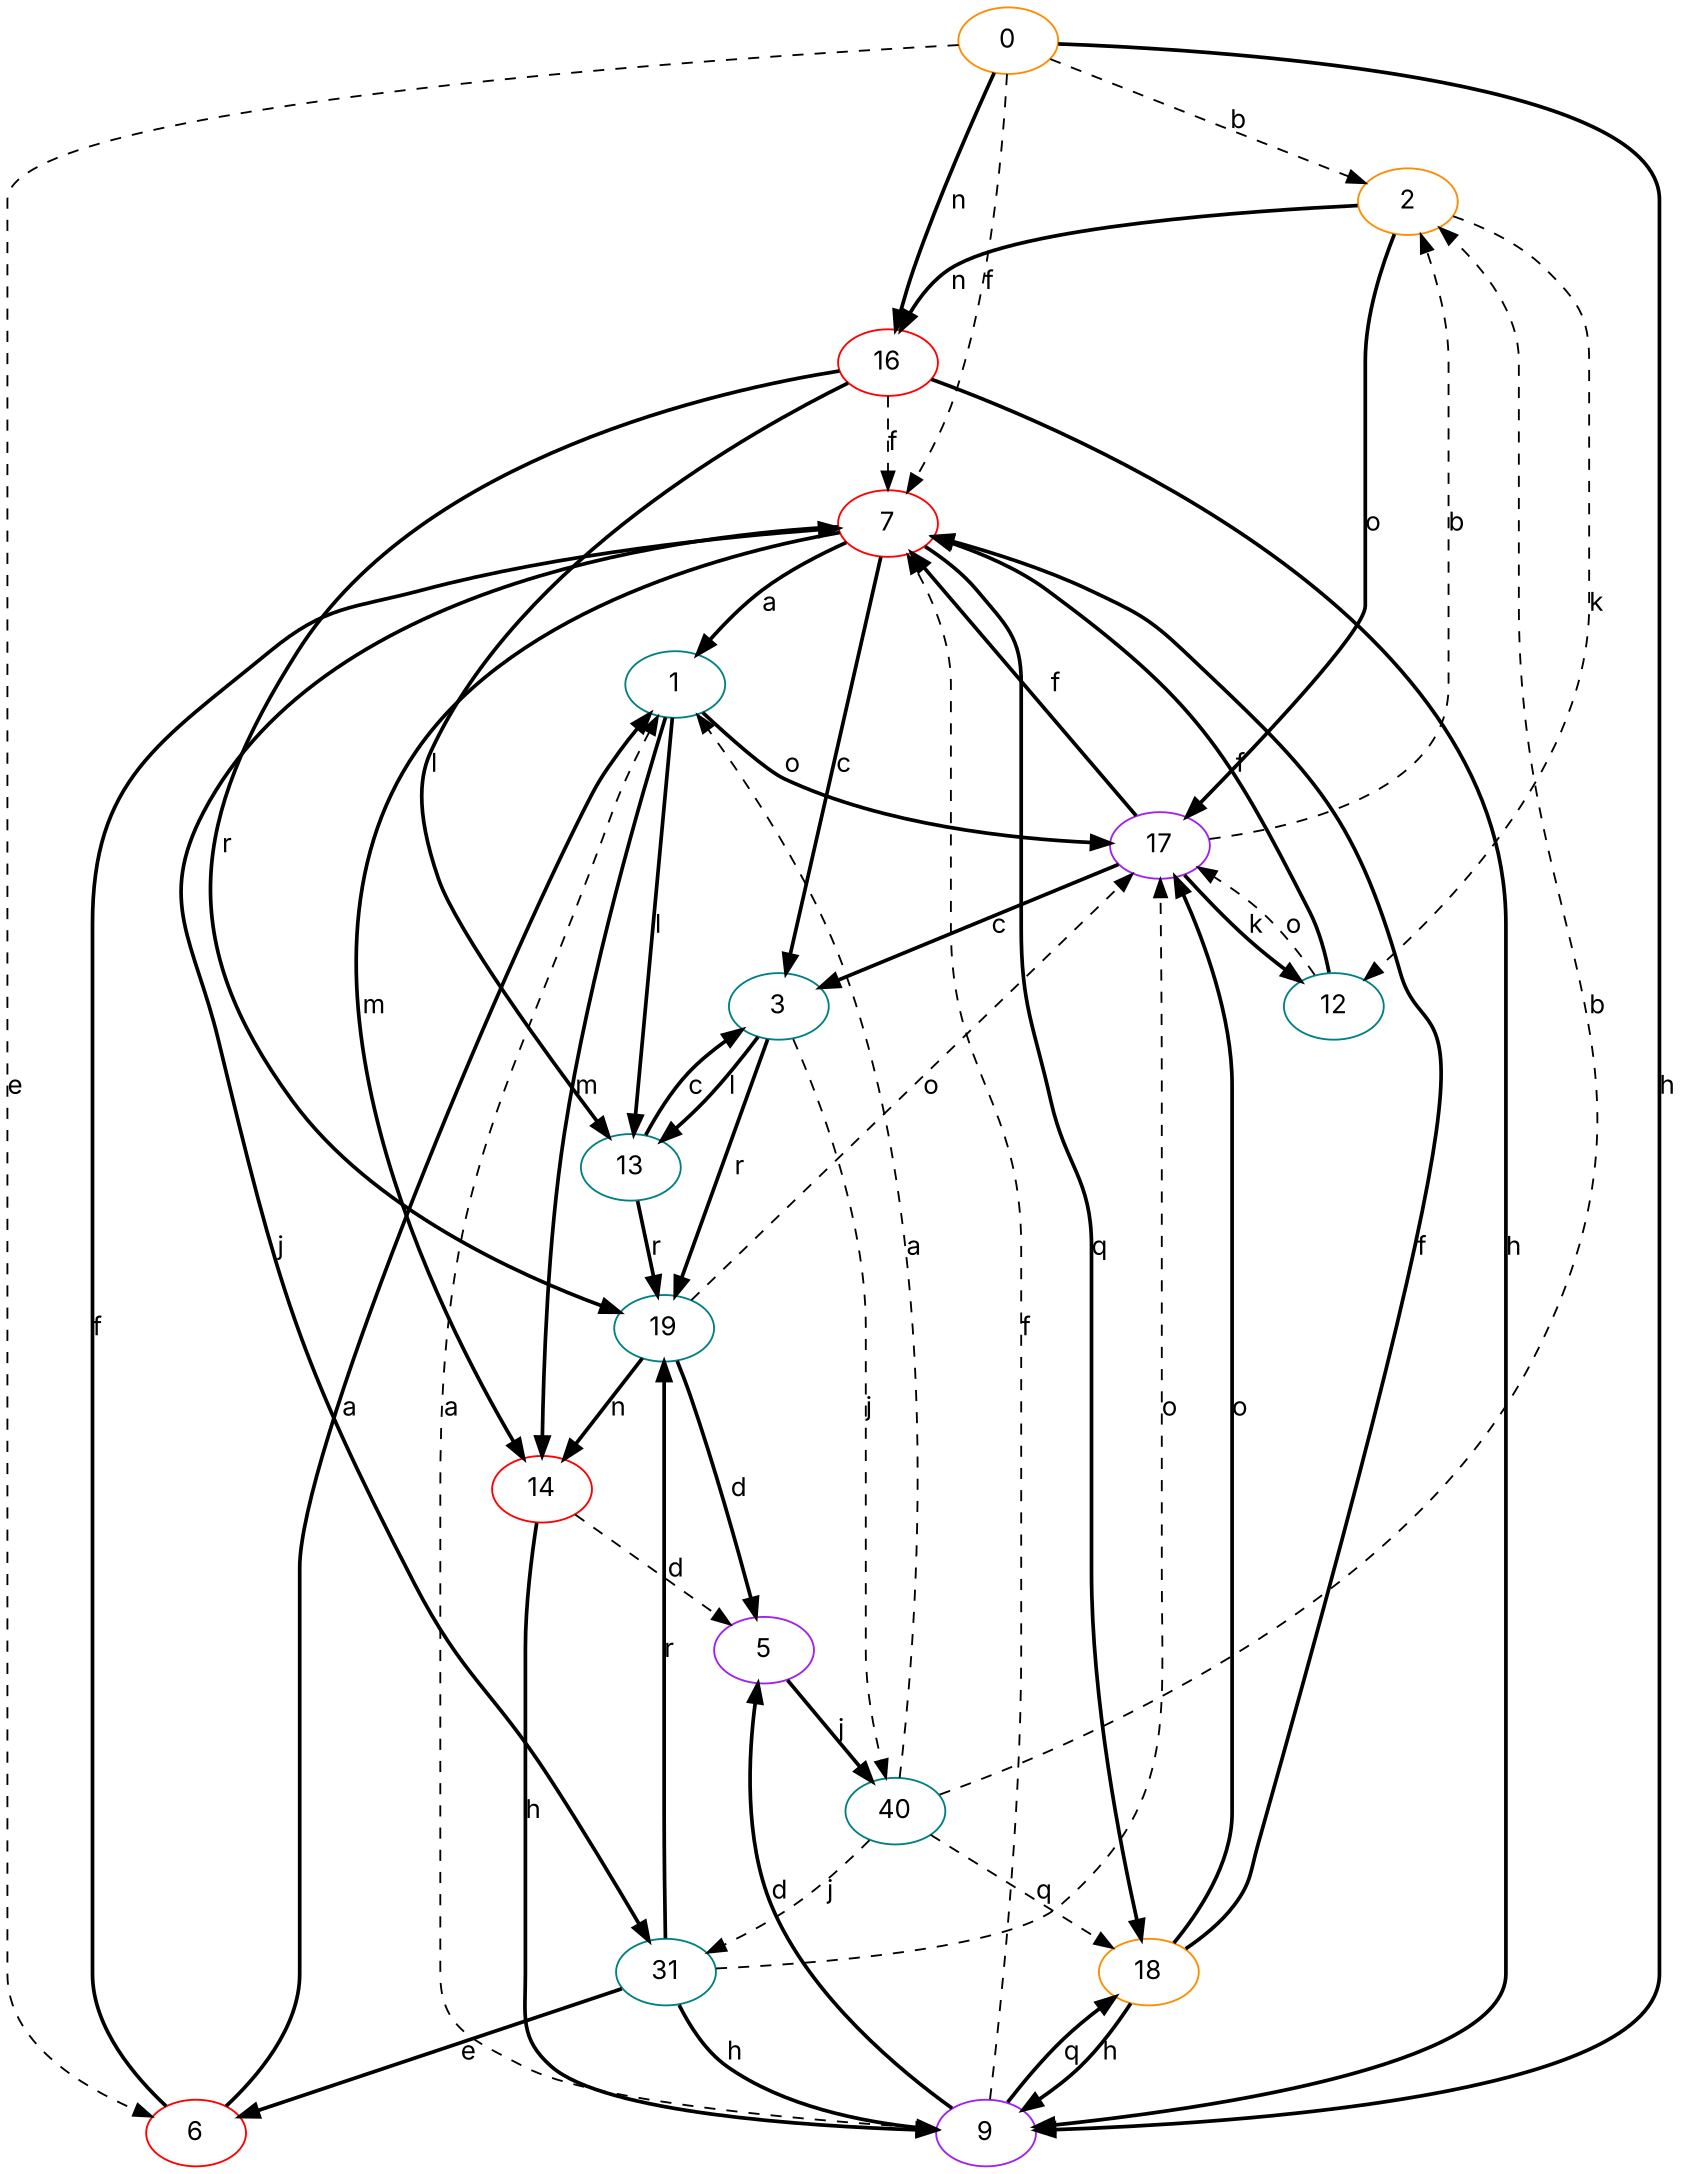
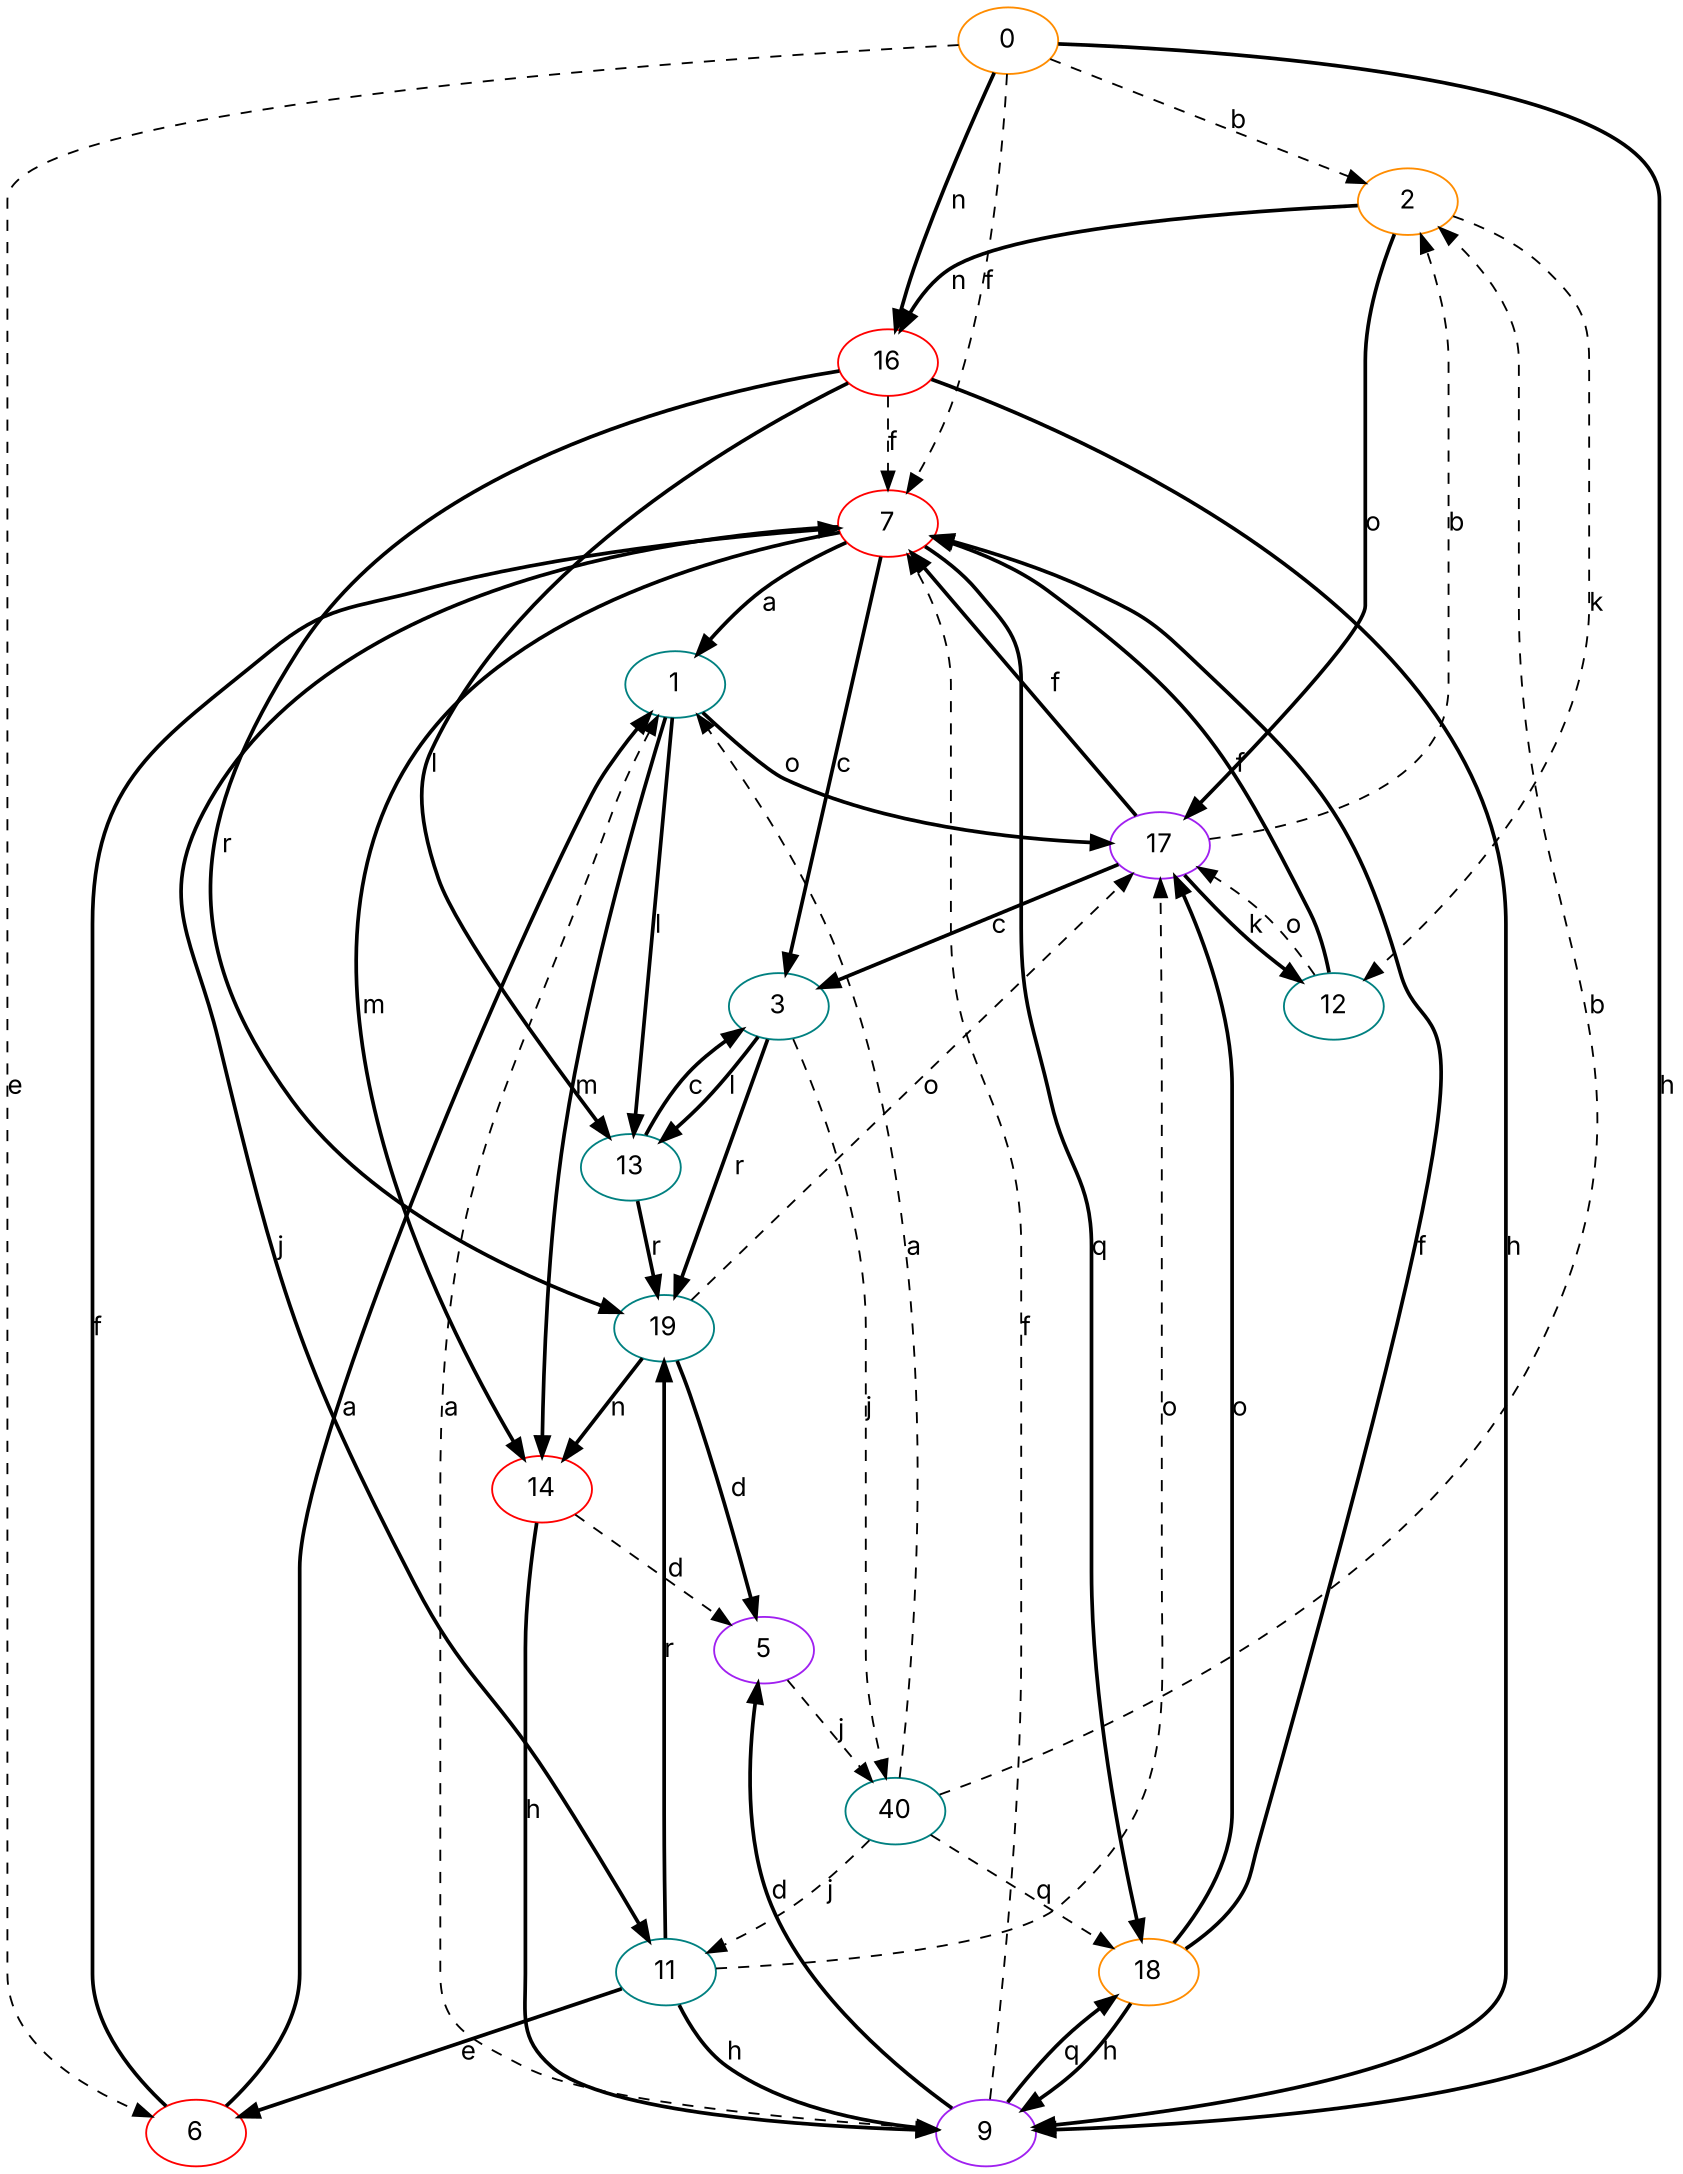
edge "5" -> "40": style bold -> dashed
node "31": label "31" -> "11"
